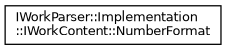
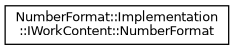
node "IWorkParser::Implementation ::IWorkContent::NumberFormat": label "IWorkParser::Implementation ::IWorkContent::NumberFormat" -> "NumberFormat::Implementation ::IWorkContent::NumberFormat"
